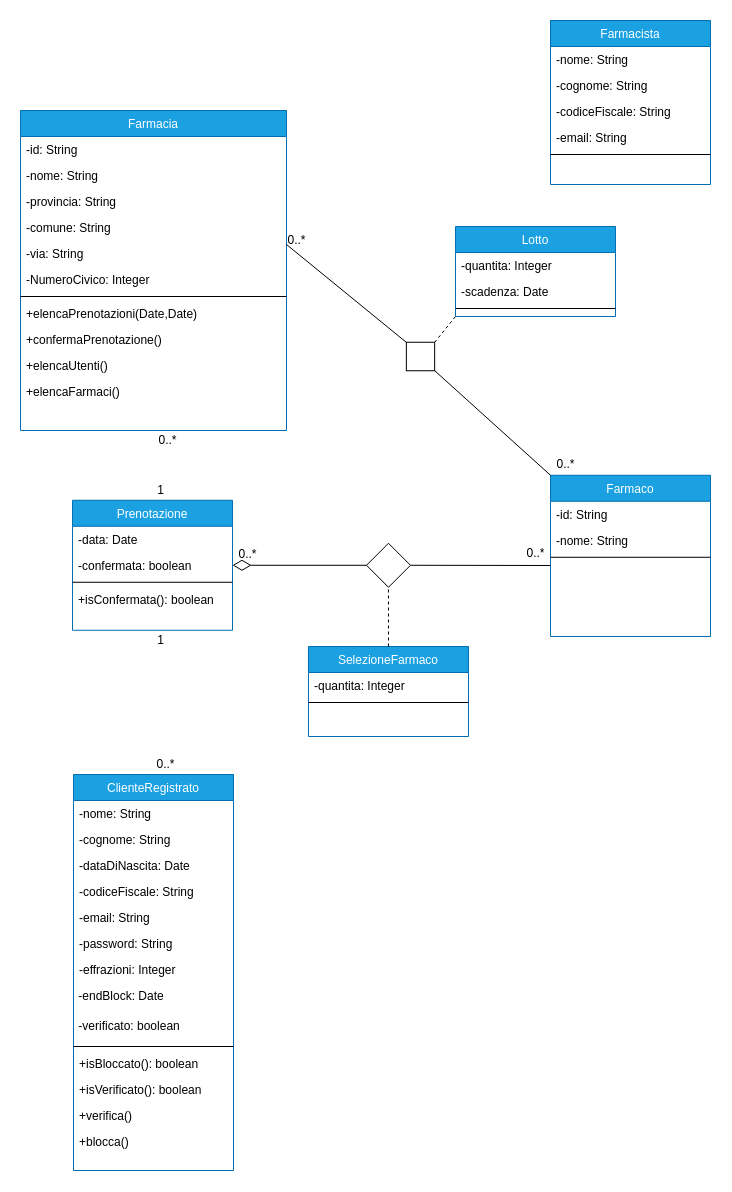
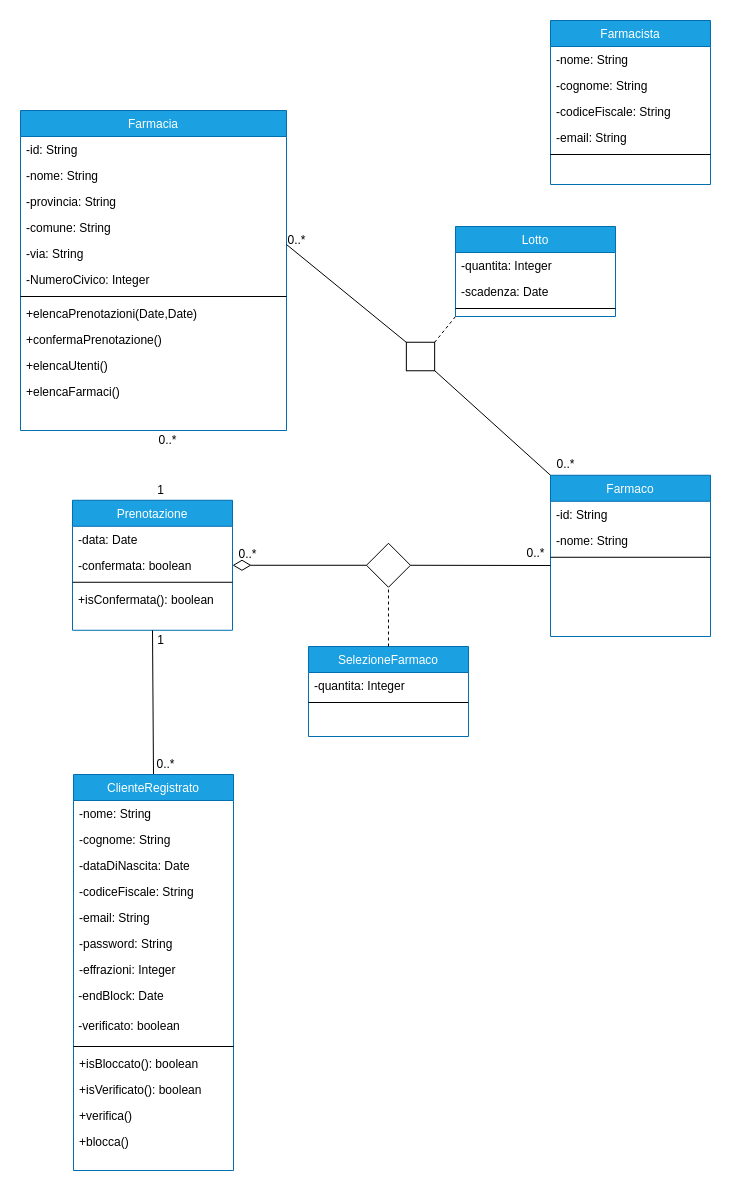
edge "Prenotazione" -- "ClienteRegistrato": added
